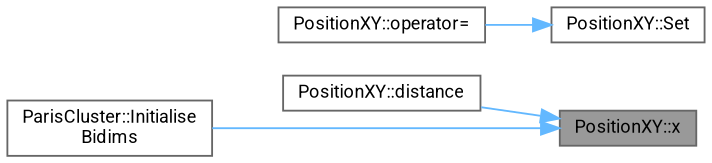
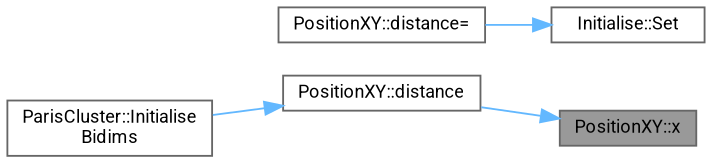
node "PositionXY::operator=": label "PositionXY::operator=" -> "PositionXY::distance="
node "PositionXY::Set": label "PositionXY::Set" -> "Initialise::Set"
edge "ParisCluster::Initialise Bidims" -> "PositionXY::x": now "ParisCluster::Initialise Bidims" -> "PositionXY::distance"
